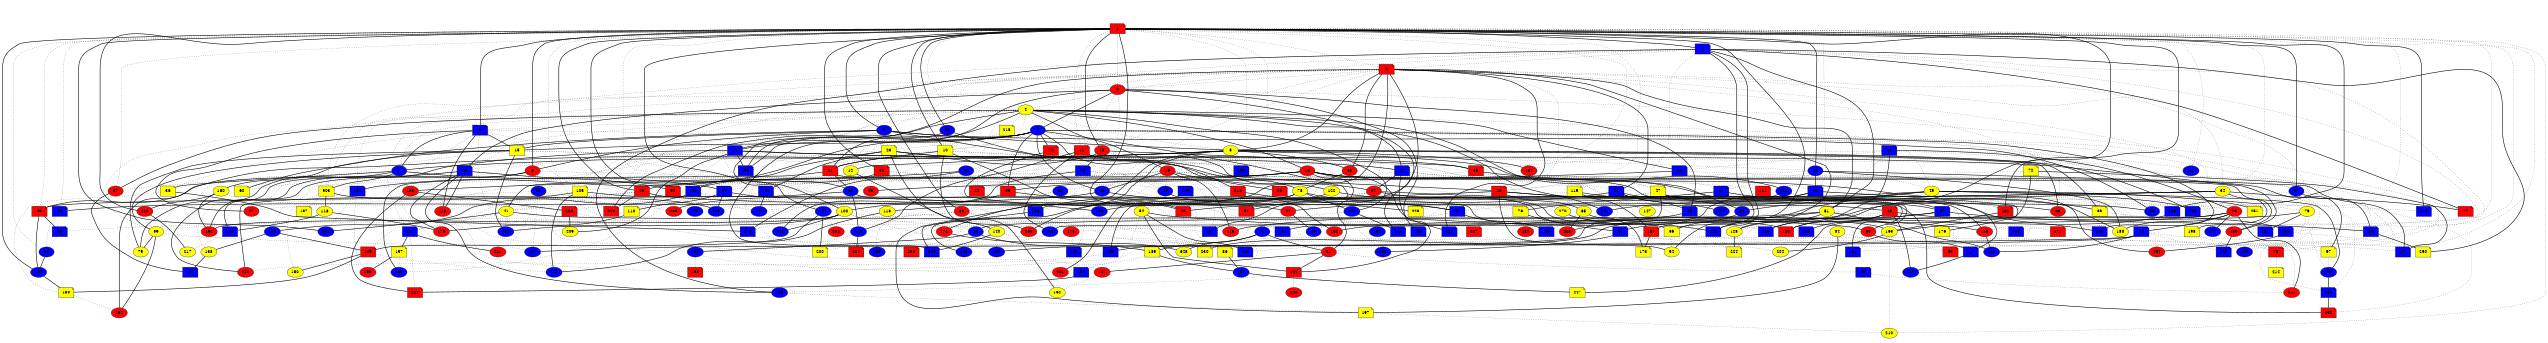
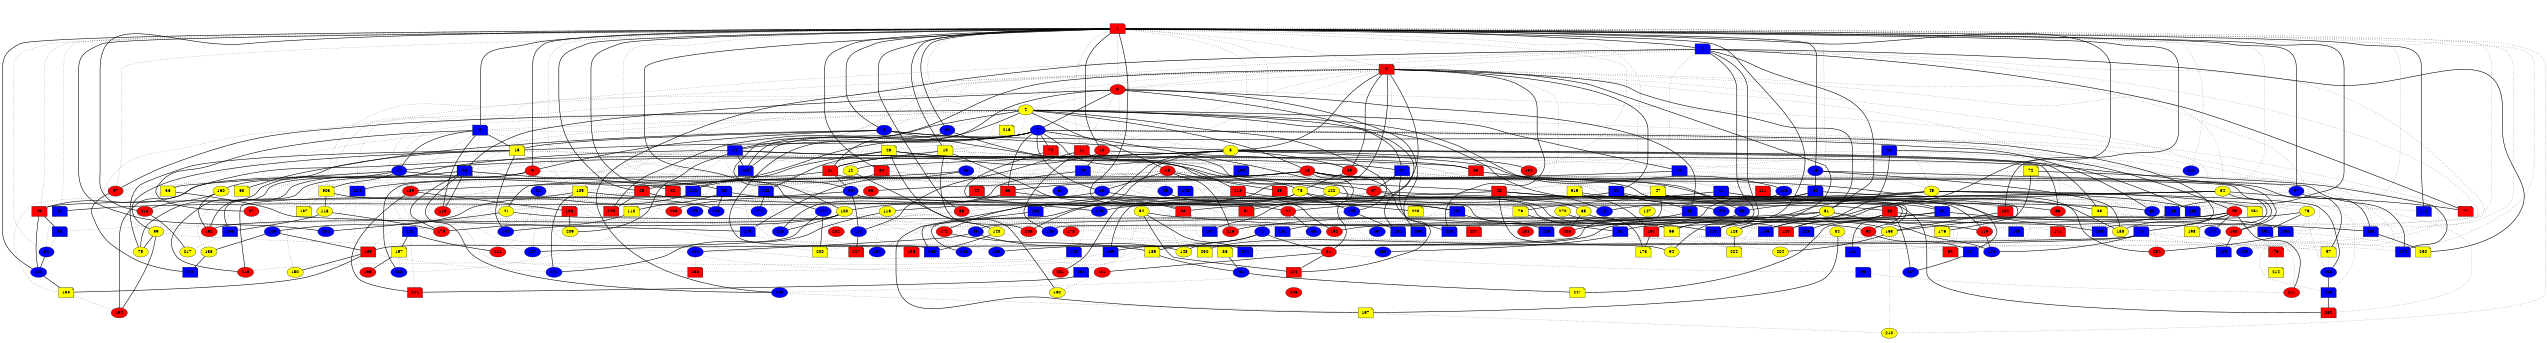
edge "23" -- "270": removed
node "119": label "119" -> "919"
node "648": label "648" -> "148"
